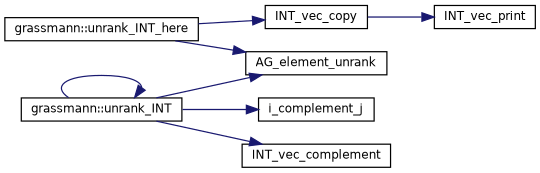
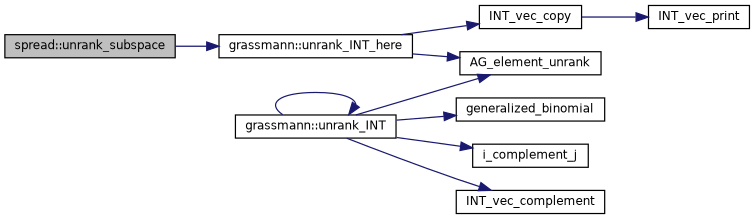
node "spread::unrank_subspace": added
node "generalized_binomial": added
